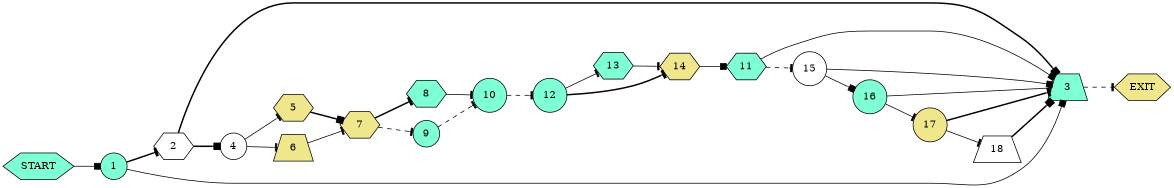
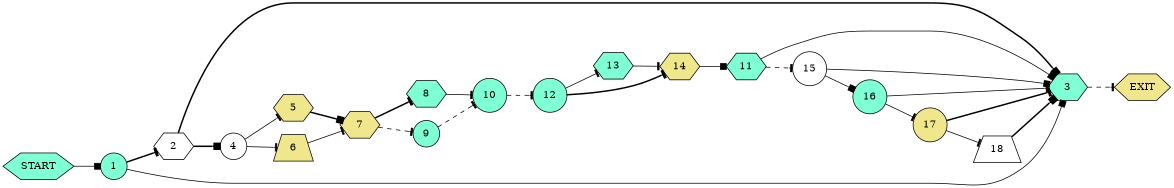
node "3": shape trapezium -> hexagon
